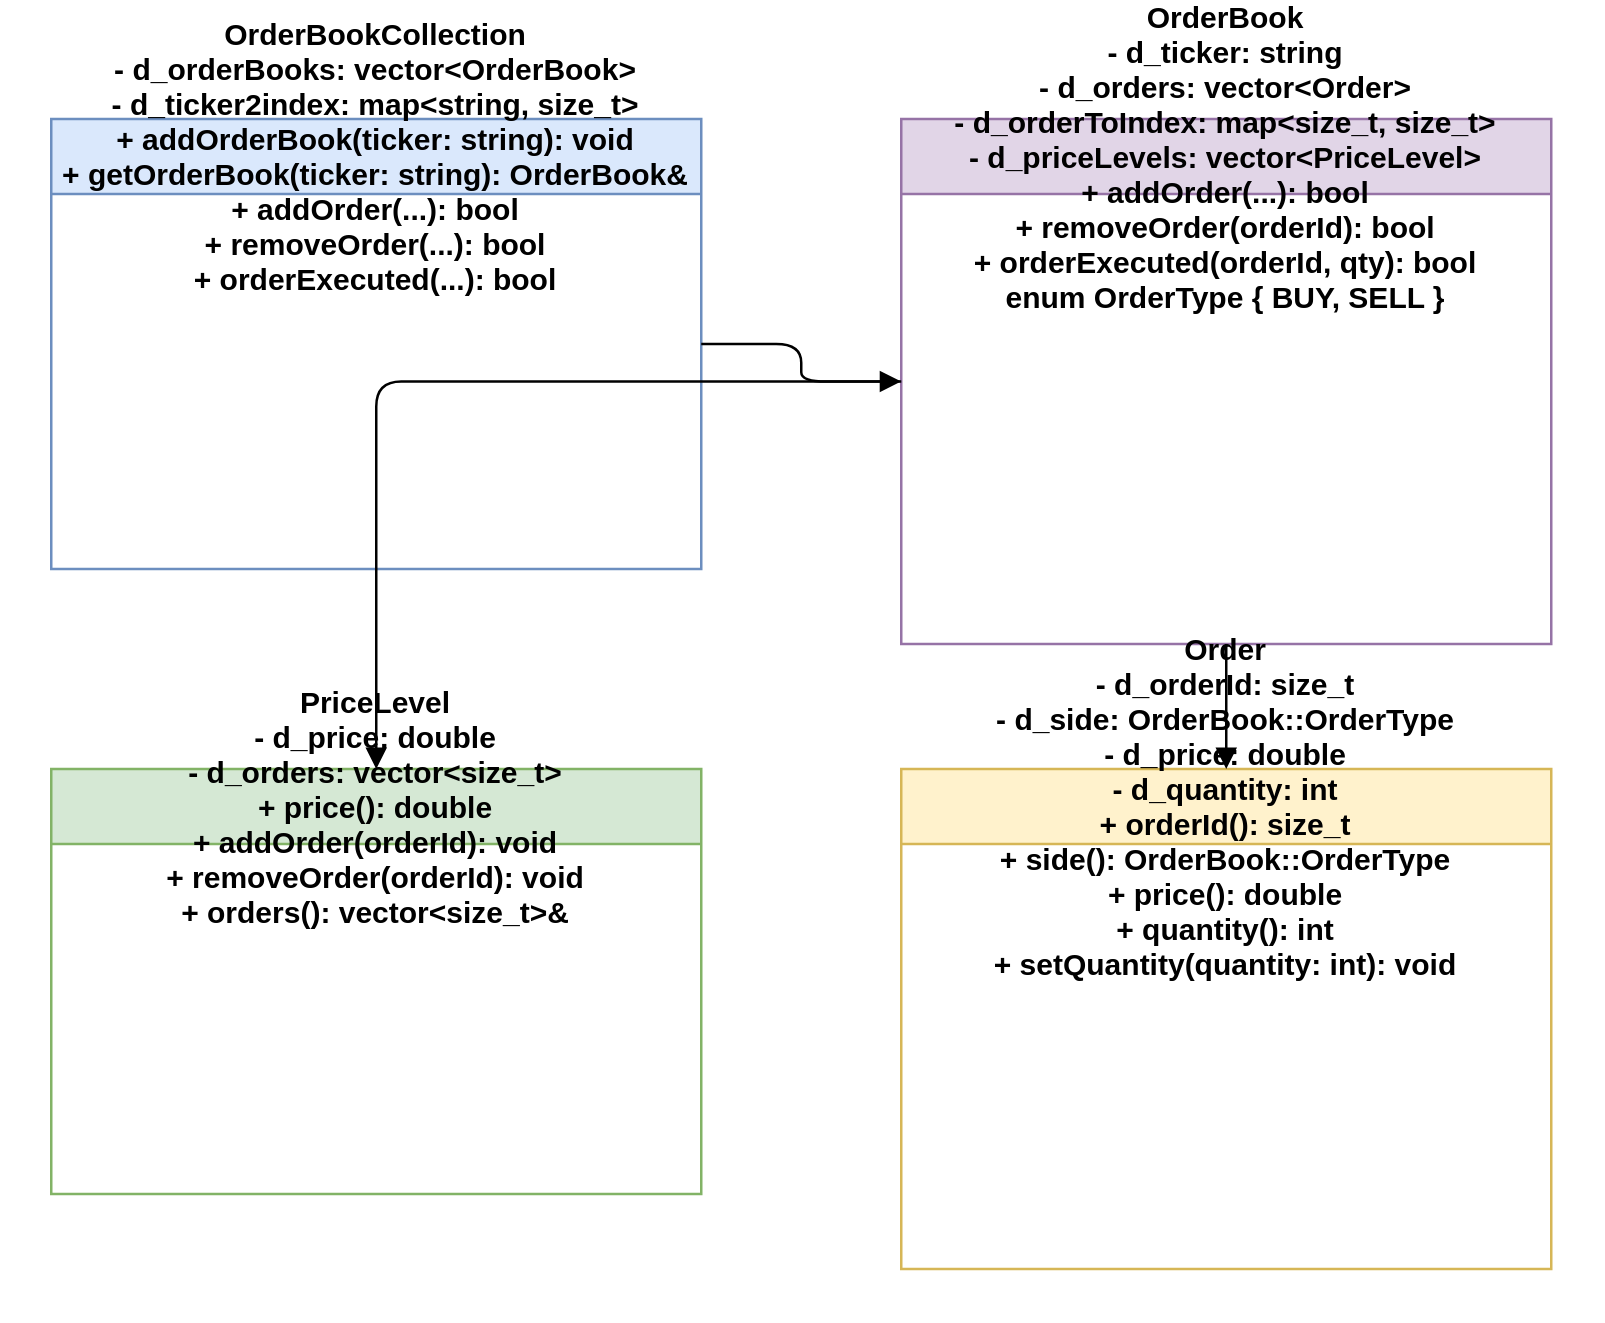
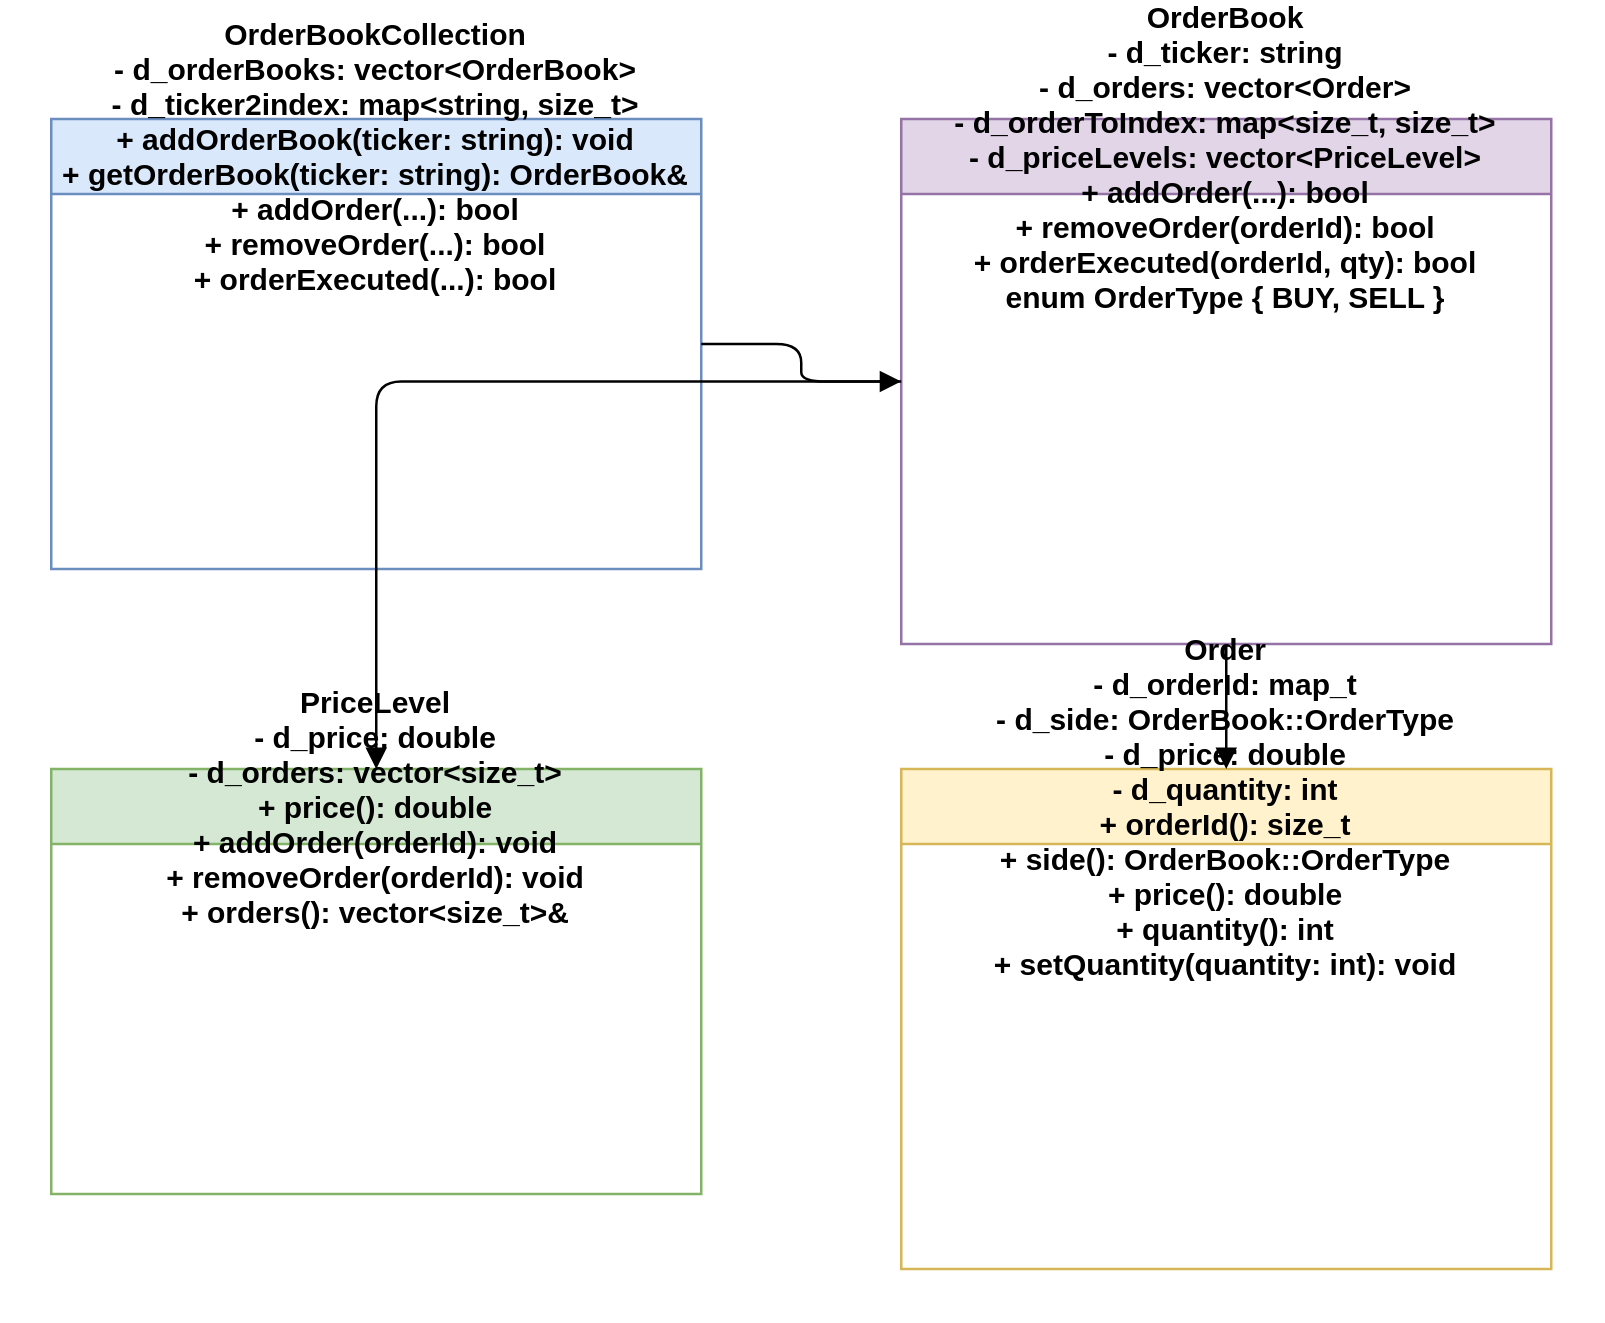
node "Order - d_orderId: size_t - d_side: OrderBook::OrderType - d_price: double - d_quantity: int + orderId(): size_t + side(): OrderBook::OrderType + price(): double + quantity(): int + setQuantity(quantity: int): void": label "Order - d_orderId: size_t - d_side: OrderBook::OrderType - d_price: double - d_quantity: int + orderId(): size_t + side(): OrderBook::OrderType + price(): double + quantity(): int + setQuantity(quantity: int): void" -> "Order - d_orderId: map_t - d_side: OrderBook::OrderType - d_price: double - d_quantity: int + orderId(): size_t + side(): OrderBook::OrderType + price(): double + quantity(): int + setQuantity(quantity: int): void"
